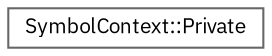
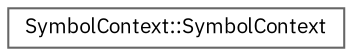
node "SymbolContext::Private": label "SymbolContext::Private" -> "SymbolContext::SymbolContext"
